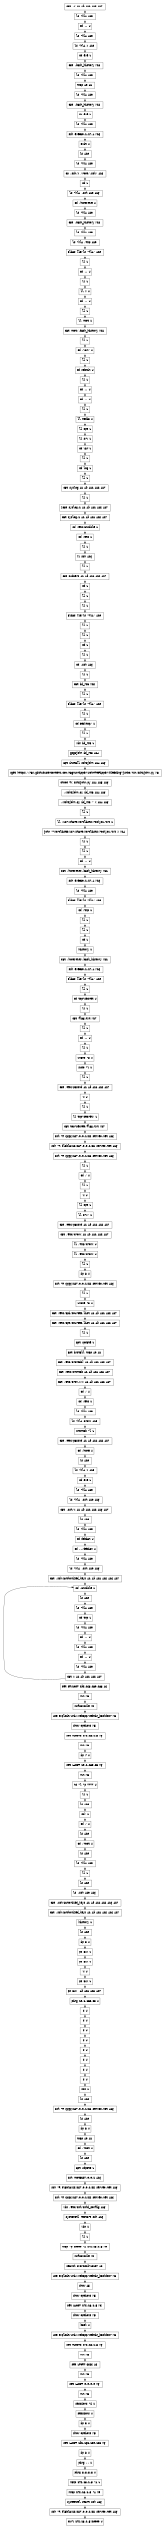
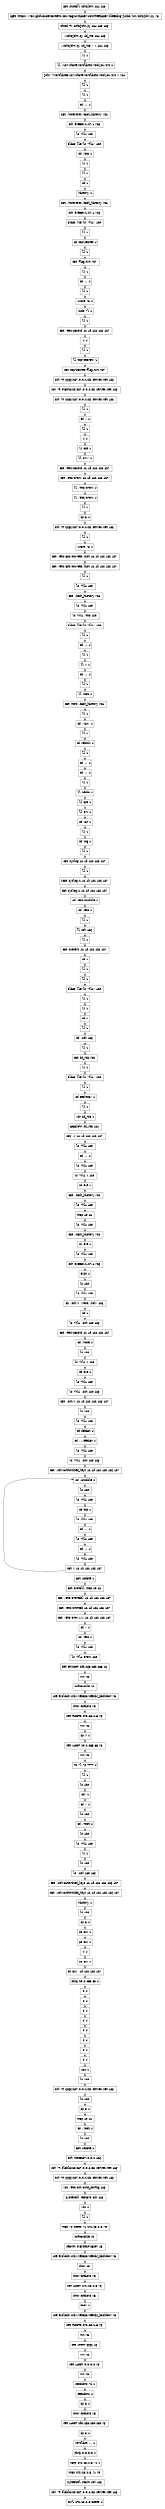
node "cd /home/eve U": removed
edge "gpg2john id_rsa A14" -> "apt install ssh2john A14 A16": removed
node "crontab -l U": removed
node "ping .. U": label "ping .. U" -> "wordlist .. U"
